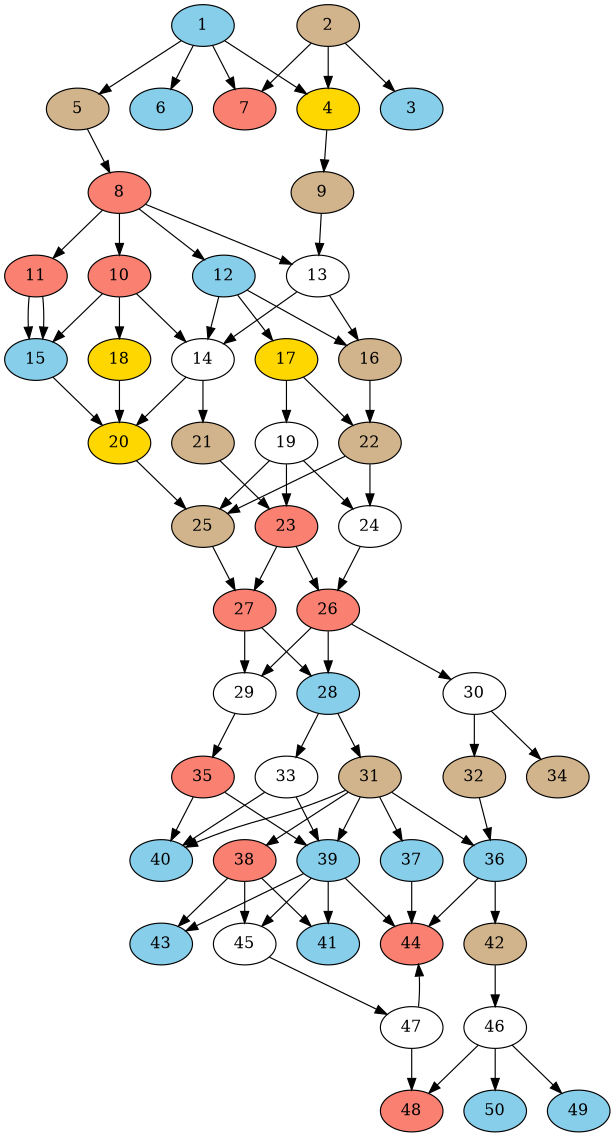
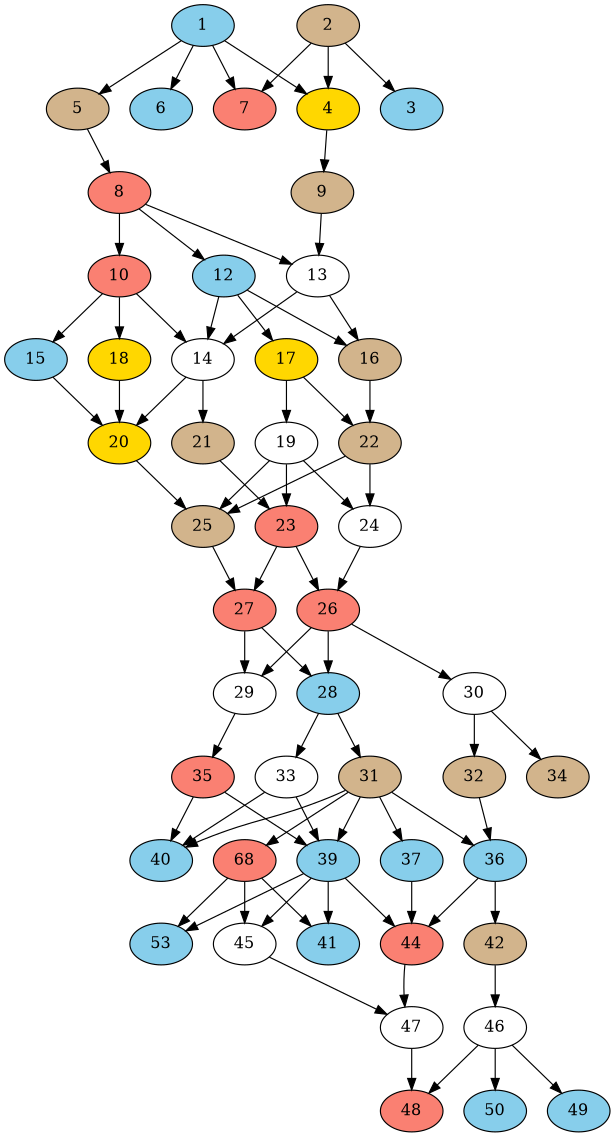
node "11": removed
node "38": label "38" -> "68"
node "43": label "43" -> "53"
edge "47" -> "44": reversed
